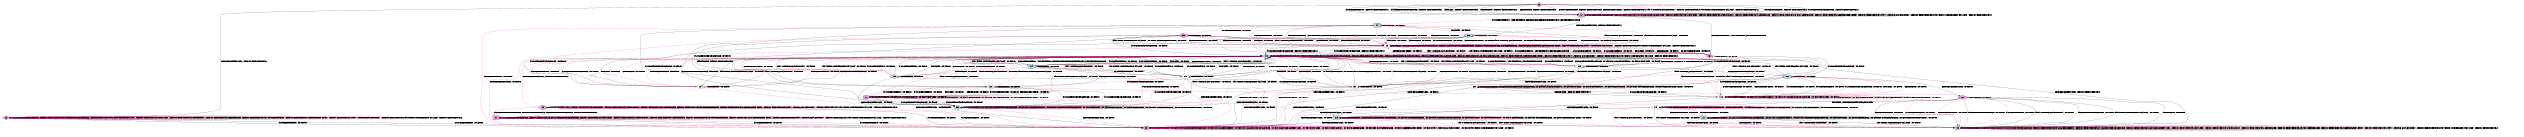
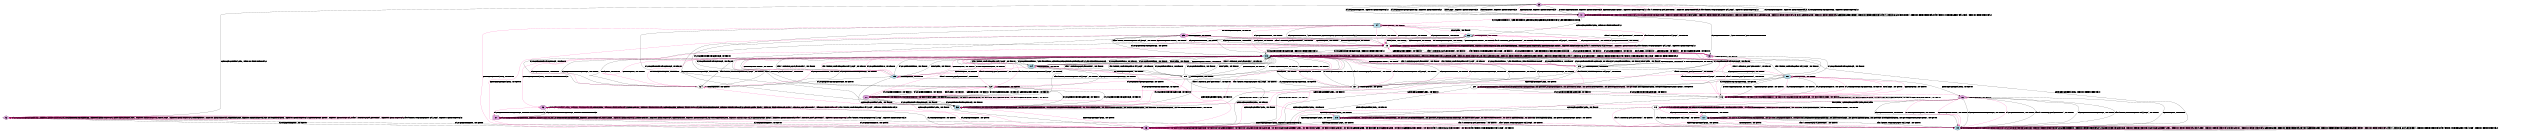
edge "s25" -> "s20": label "CERTIFICATE / HELLO_VERIFY_REQUEST" -> "RSA_CLIENT_KEY_EXCHANGE / TIMEOUT"
edge "s4" -> "s3": label "RSA_CLIENT_HELLO / TIMEOUT" -> "CHANGE_CIPHER_SPEC / TIMEOUT"
edge "s19" -> "s24": added, label "RSA_CLIENT_KEY_EXCHANGE / TIMEOUT"
edge "s16" -> "s28": label "CERTIFICATE / HELLO_VERIFY_REQUEST" -> "RSA_CLIENT_KEY_EXCHANGE / TIMEOUT"
edge "s24" -> "s3": label "CHANGE_CIPHER_SPEC / UNEXPECTED" -> "CHANGE_CIPHER_SPEC / TIMEOUT"
edge "s7" -> "s9": added, label "CHANGE_CIPHER_SPEC / HELLO_VERIFY_REQUEST"
